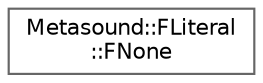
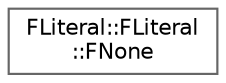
node "Metasound::FLiteral ::FNone": label "Metasound::FLiteral ::FNone" -> "FLiteral::FLiteral ::FNone"
